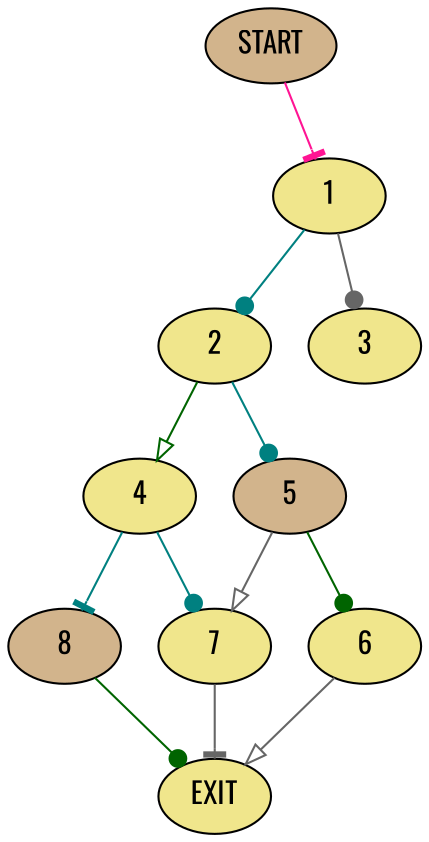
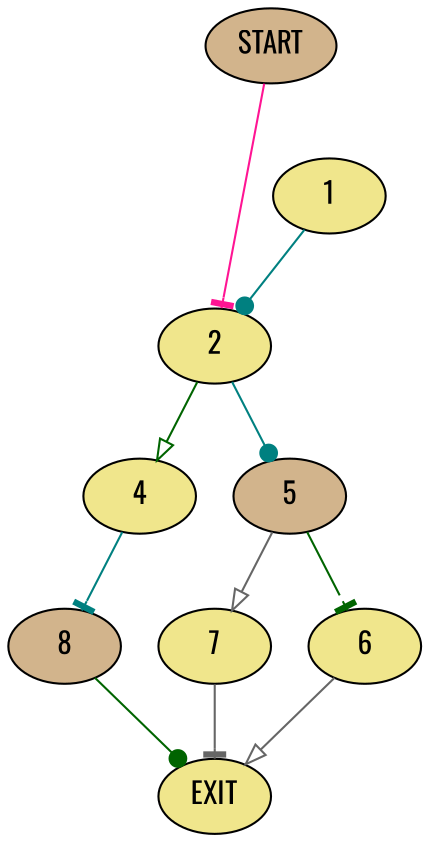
edge "START" -> "1": now "START" -> "2"
node "3": removed
edge "4" -> "7": removed
edge "5" -> "6": arrowhead dot -> tee
